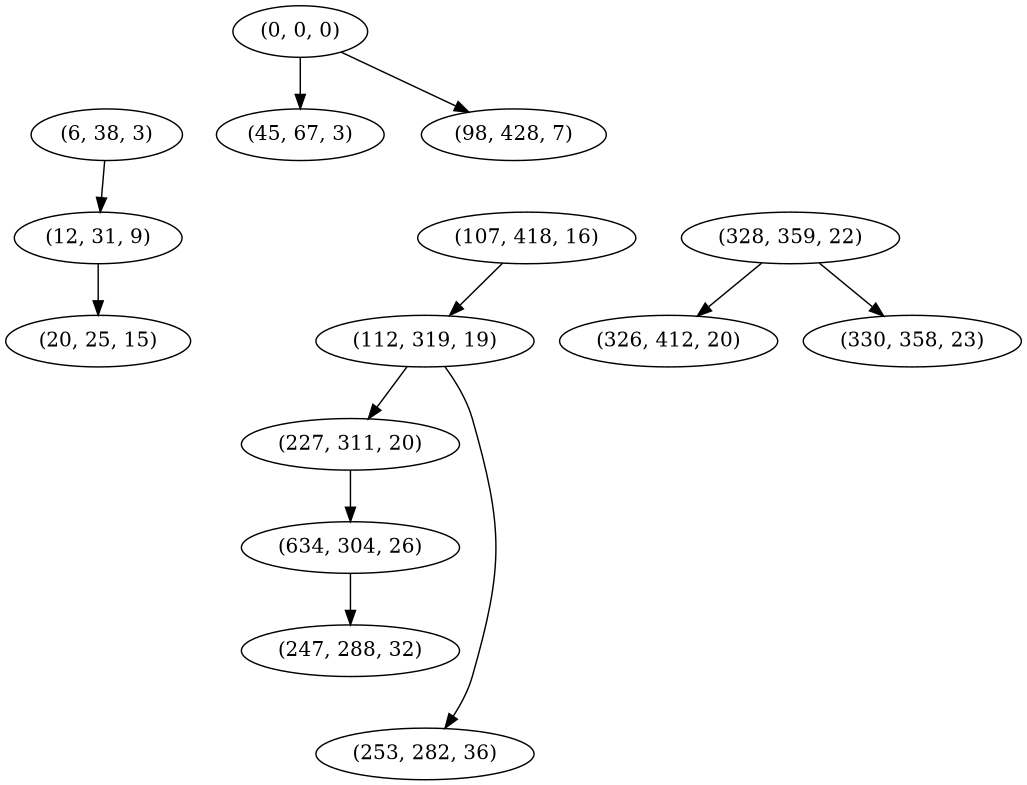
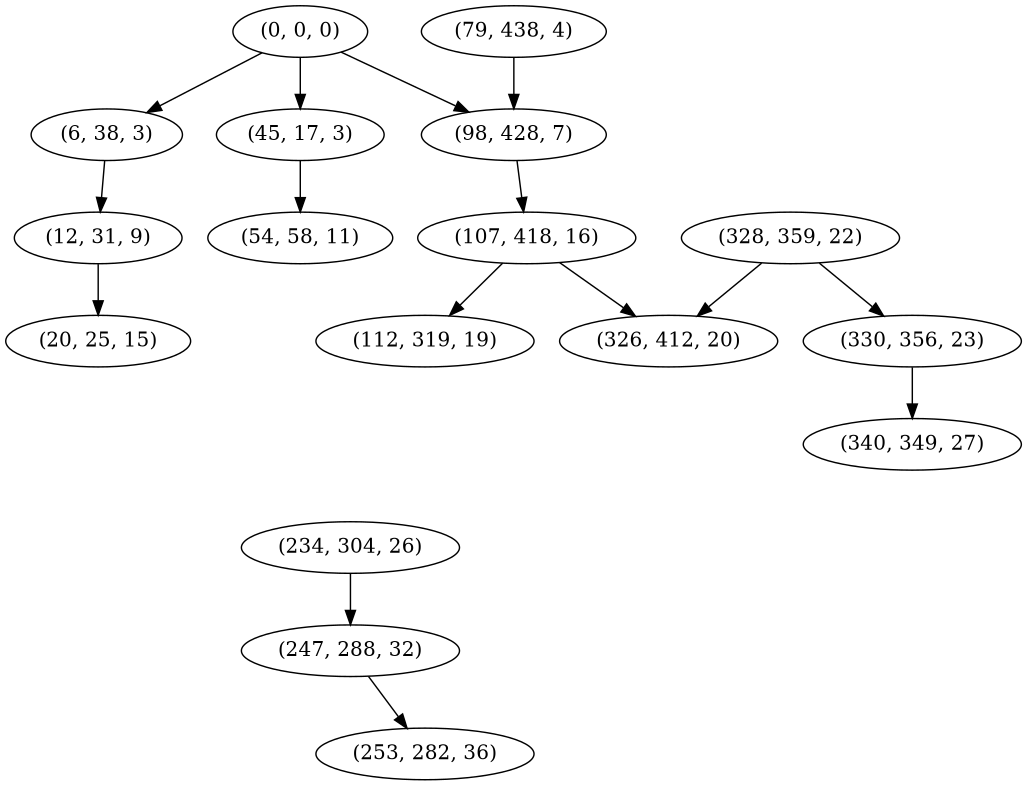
node "(79, 438, 4)": added
edge "(0, 0, 0)" -> "(6, 38, 3)": added
node "(45, 67, 3)": label "(45, 67, 3)" -> "(45, 17, 3)"
edge "(98, 428, 7)" -> "(107, 418, 16)": added
node "(54, 58, 11)": added
edge "(107, 418, 16)" -> "(326, 412, 20)": added
node "(330, 358, 23)": label "(330, 358, 23)" -> "(330, 356, 23)"
node "(227, 311, 20)": removed
node "(340, 349, 27)": added
edge "(112, 319, 19)" -> "(253, 282, 36)": now "(247, 288, 32)" -> "(253, 282, 36)"
node "(634, 304, 26)": label "(634, 304, 26)" -> "(234, 304, 26)"
